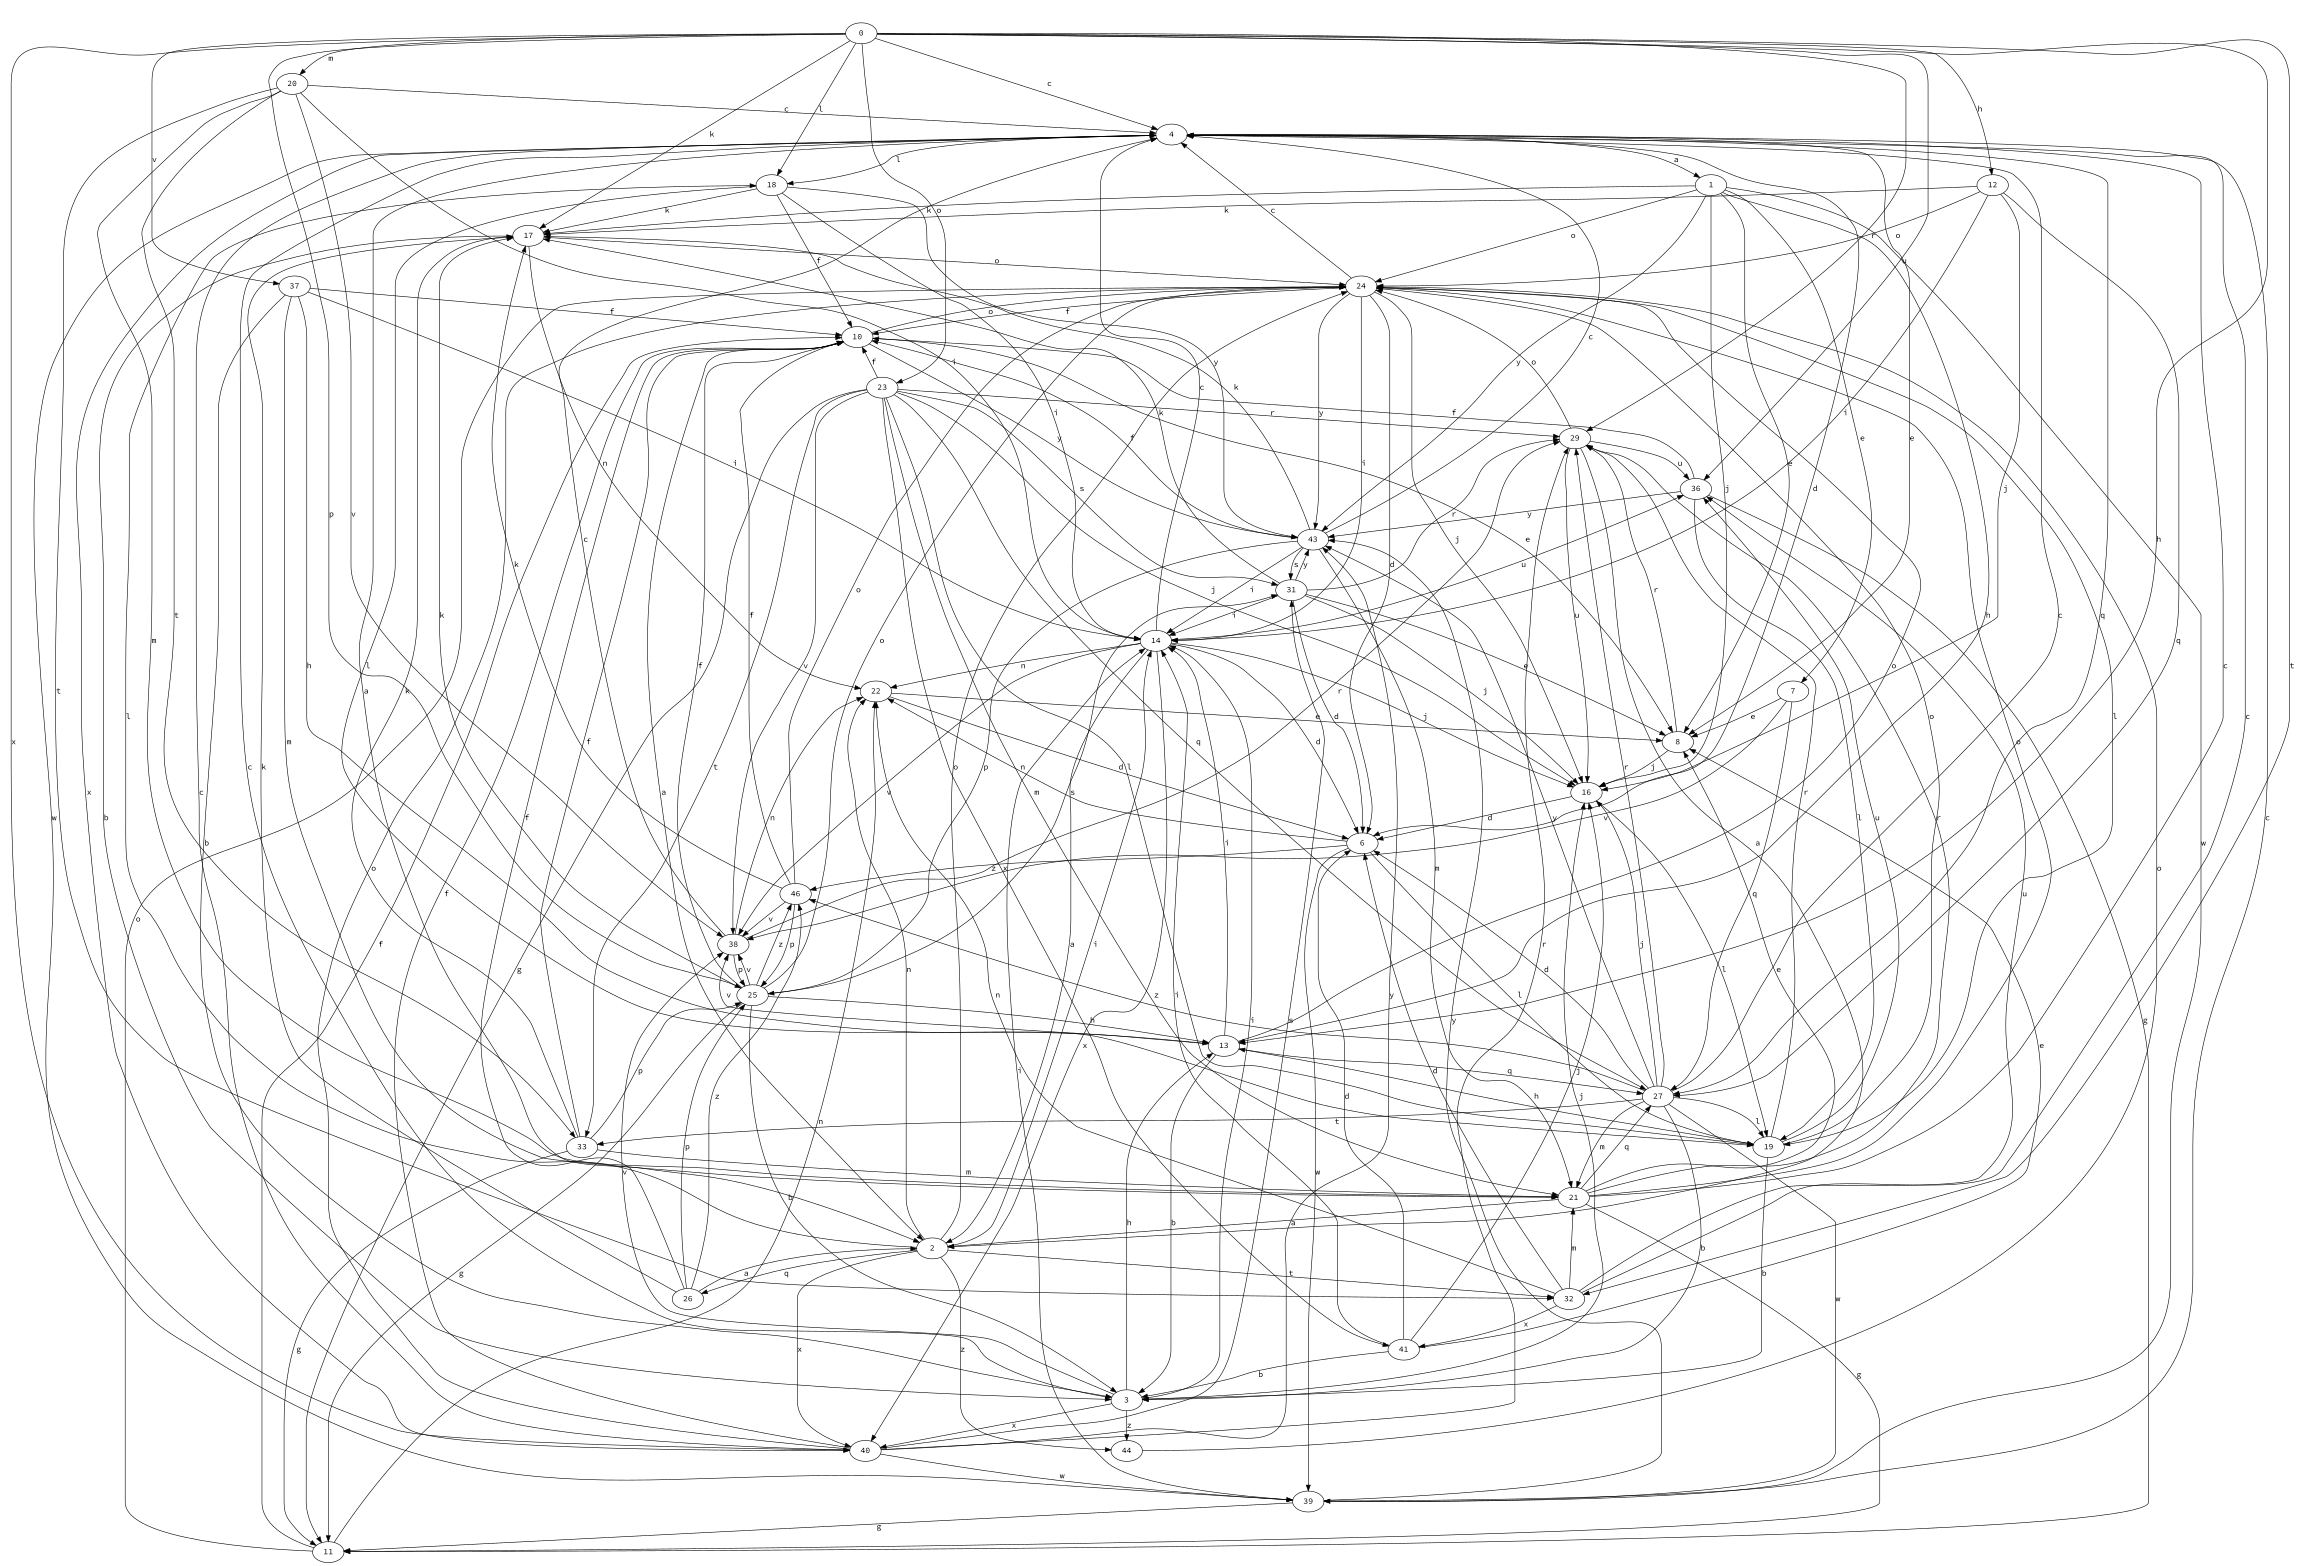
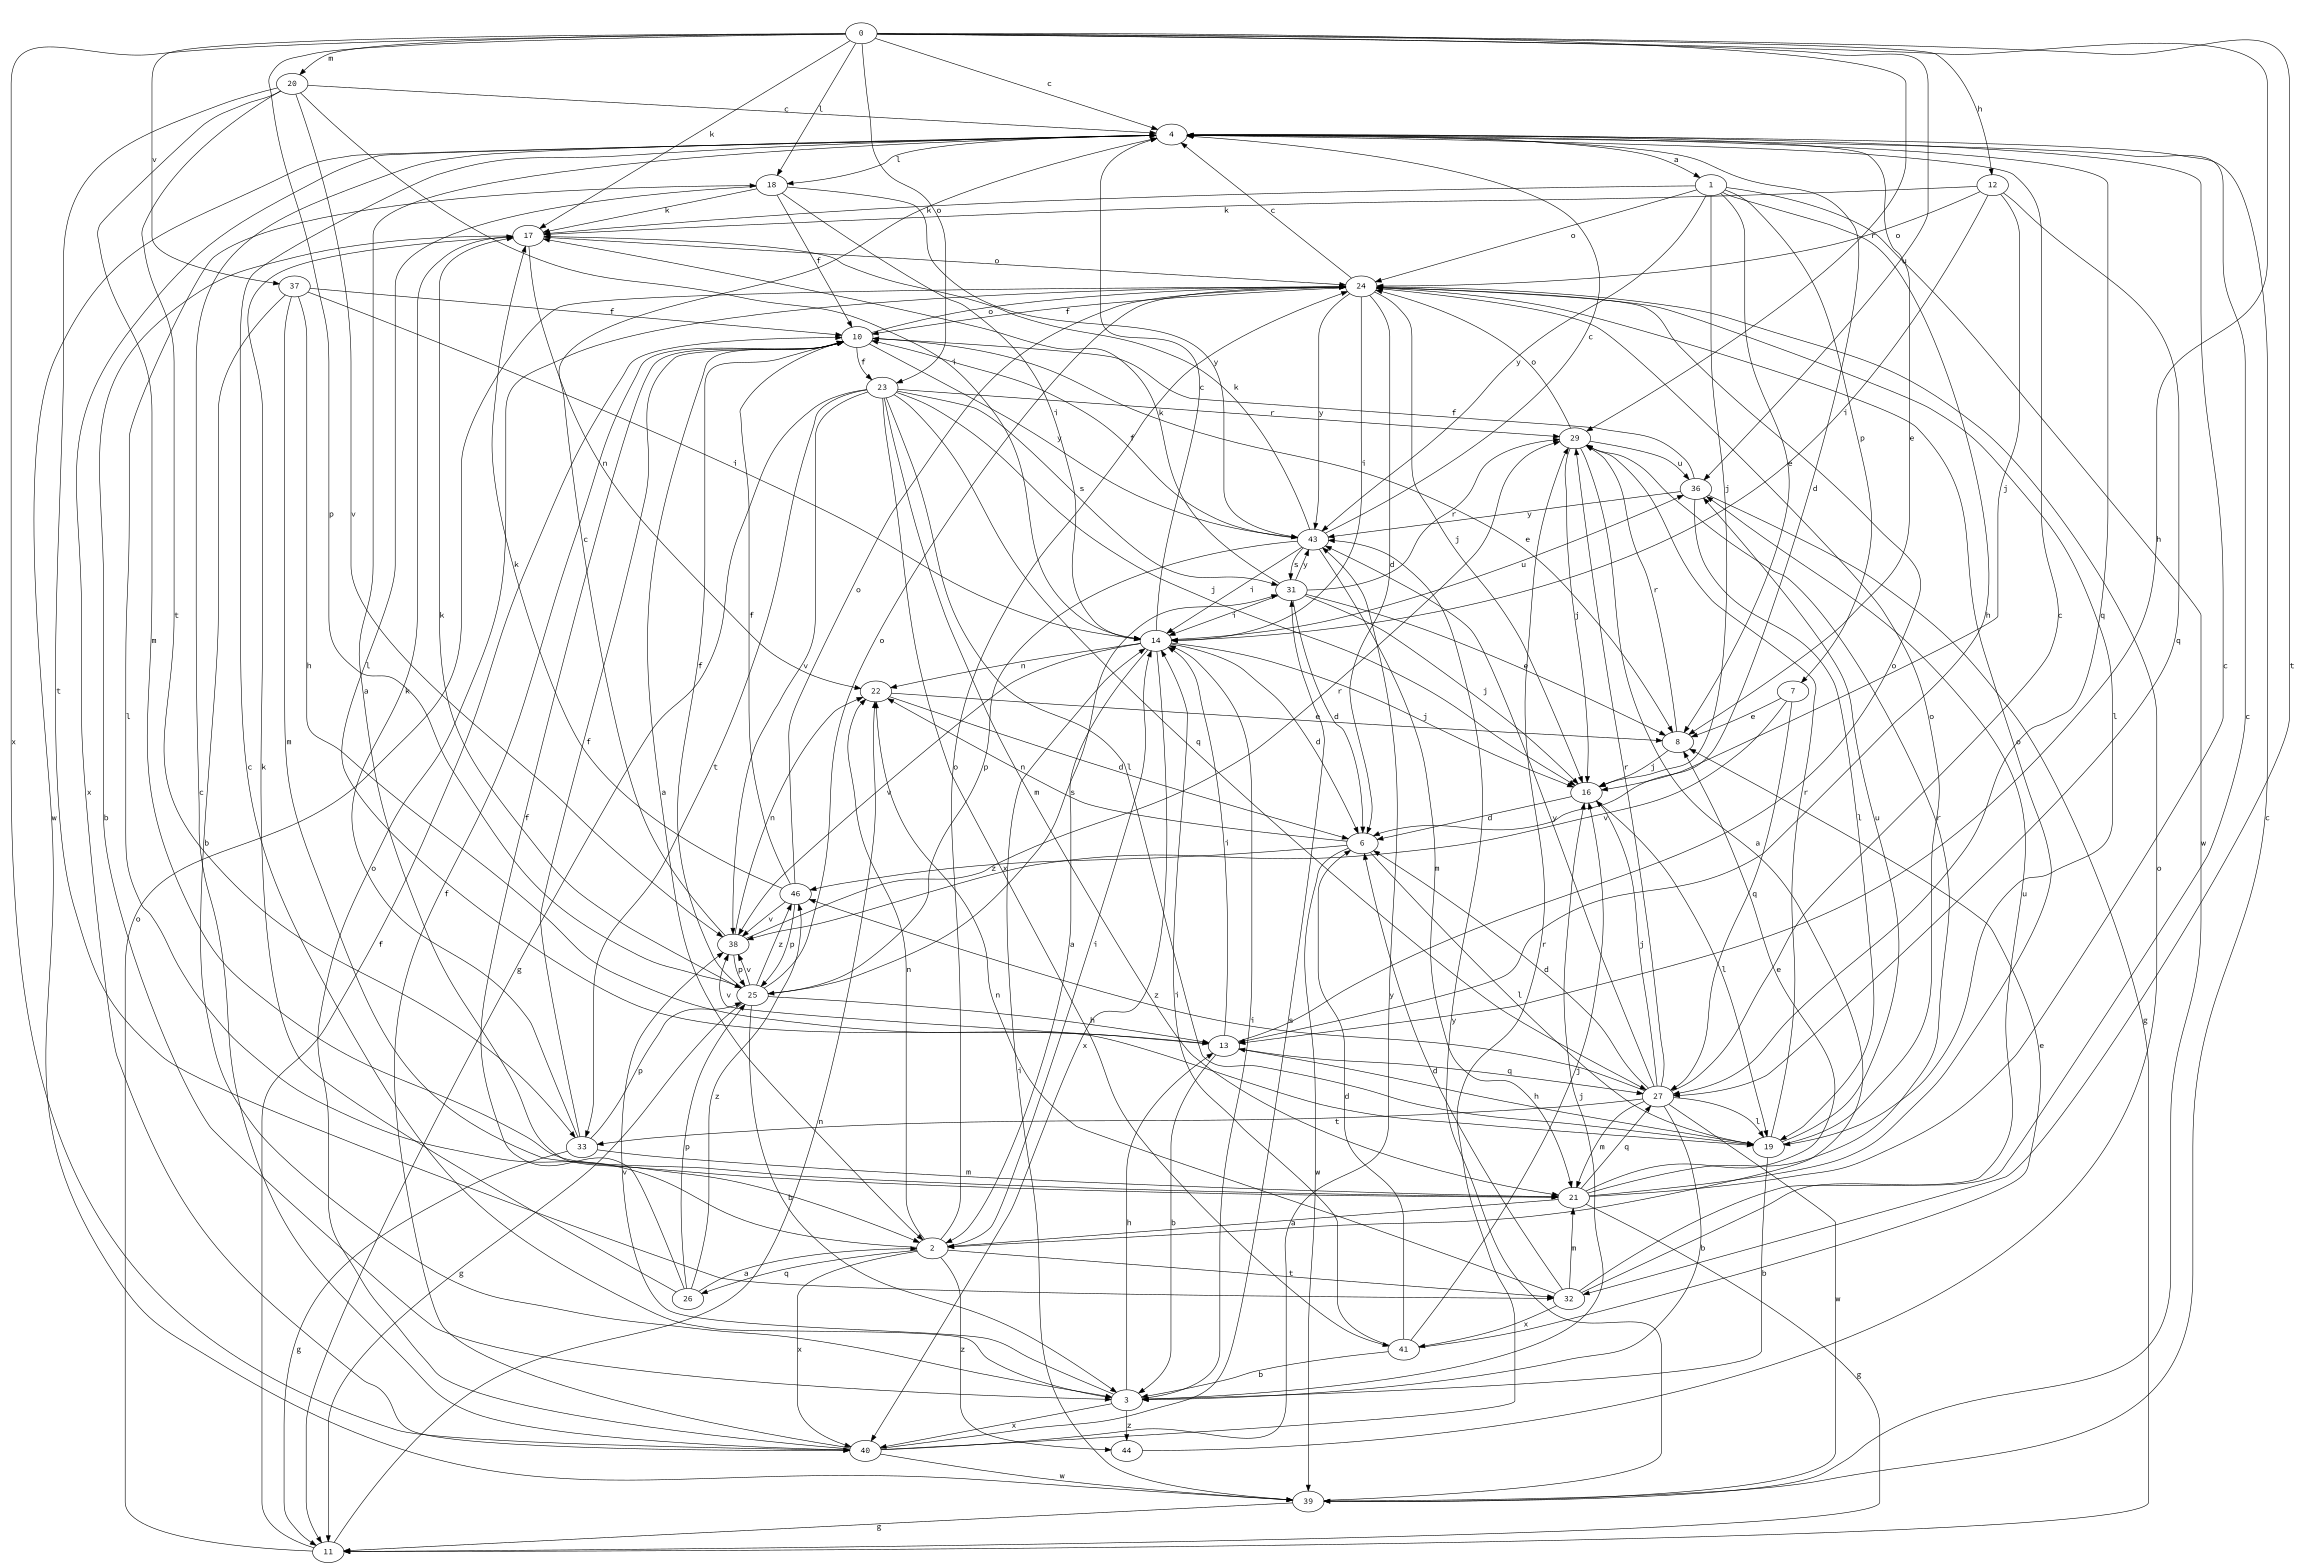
edge "23" -> "10": reversed
edge "1" -> "7": label "e" -> "p"
edge "29" -> "16": label "u" -> "j"
